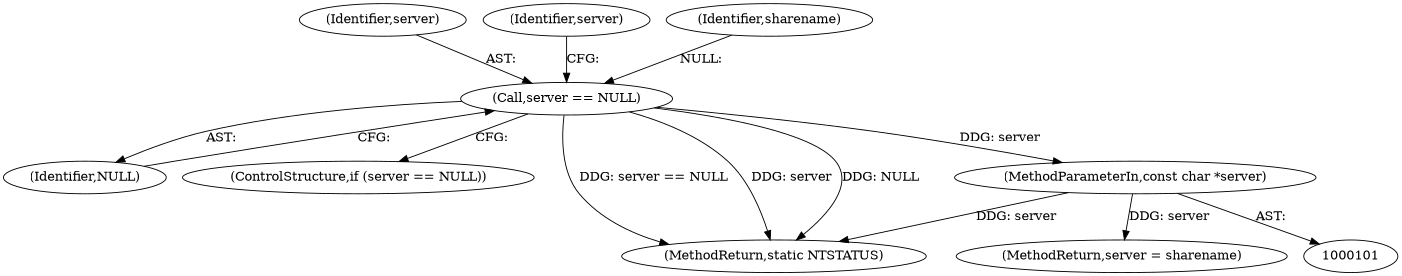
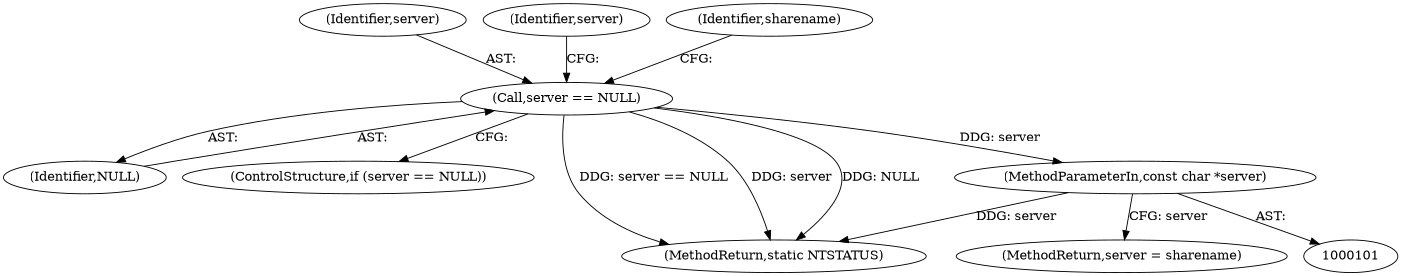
edge "(Identifier,sharename)" -> "(Call,server == NULL)": label "NULL: " -> "CFG: "
edge "(Identifier,NULL)" -> "(Call,server == NULL)": label "CFG: " -> "AST: "
edge "(MethodParameterIn,const char *server)" -> "(MethodReturn,server = sharename)": label "DDG: server" -> "CFG: server"
